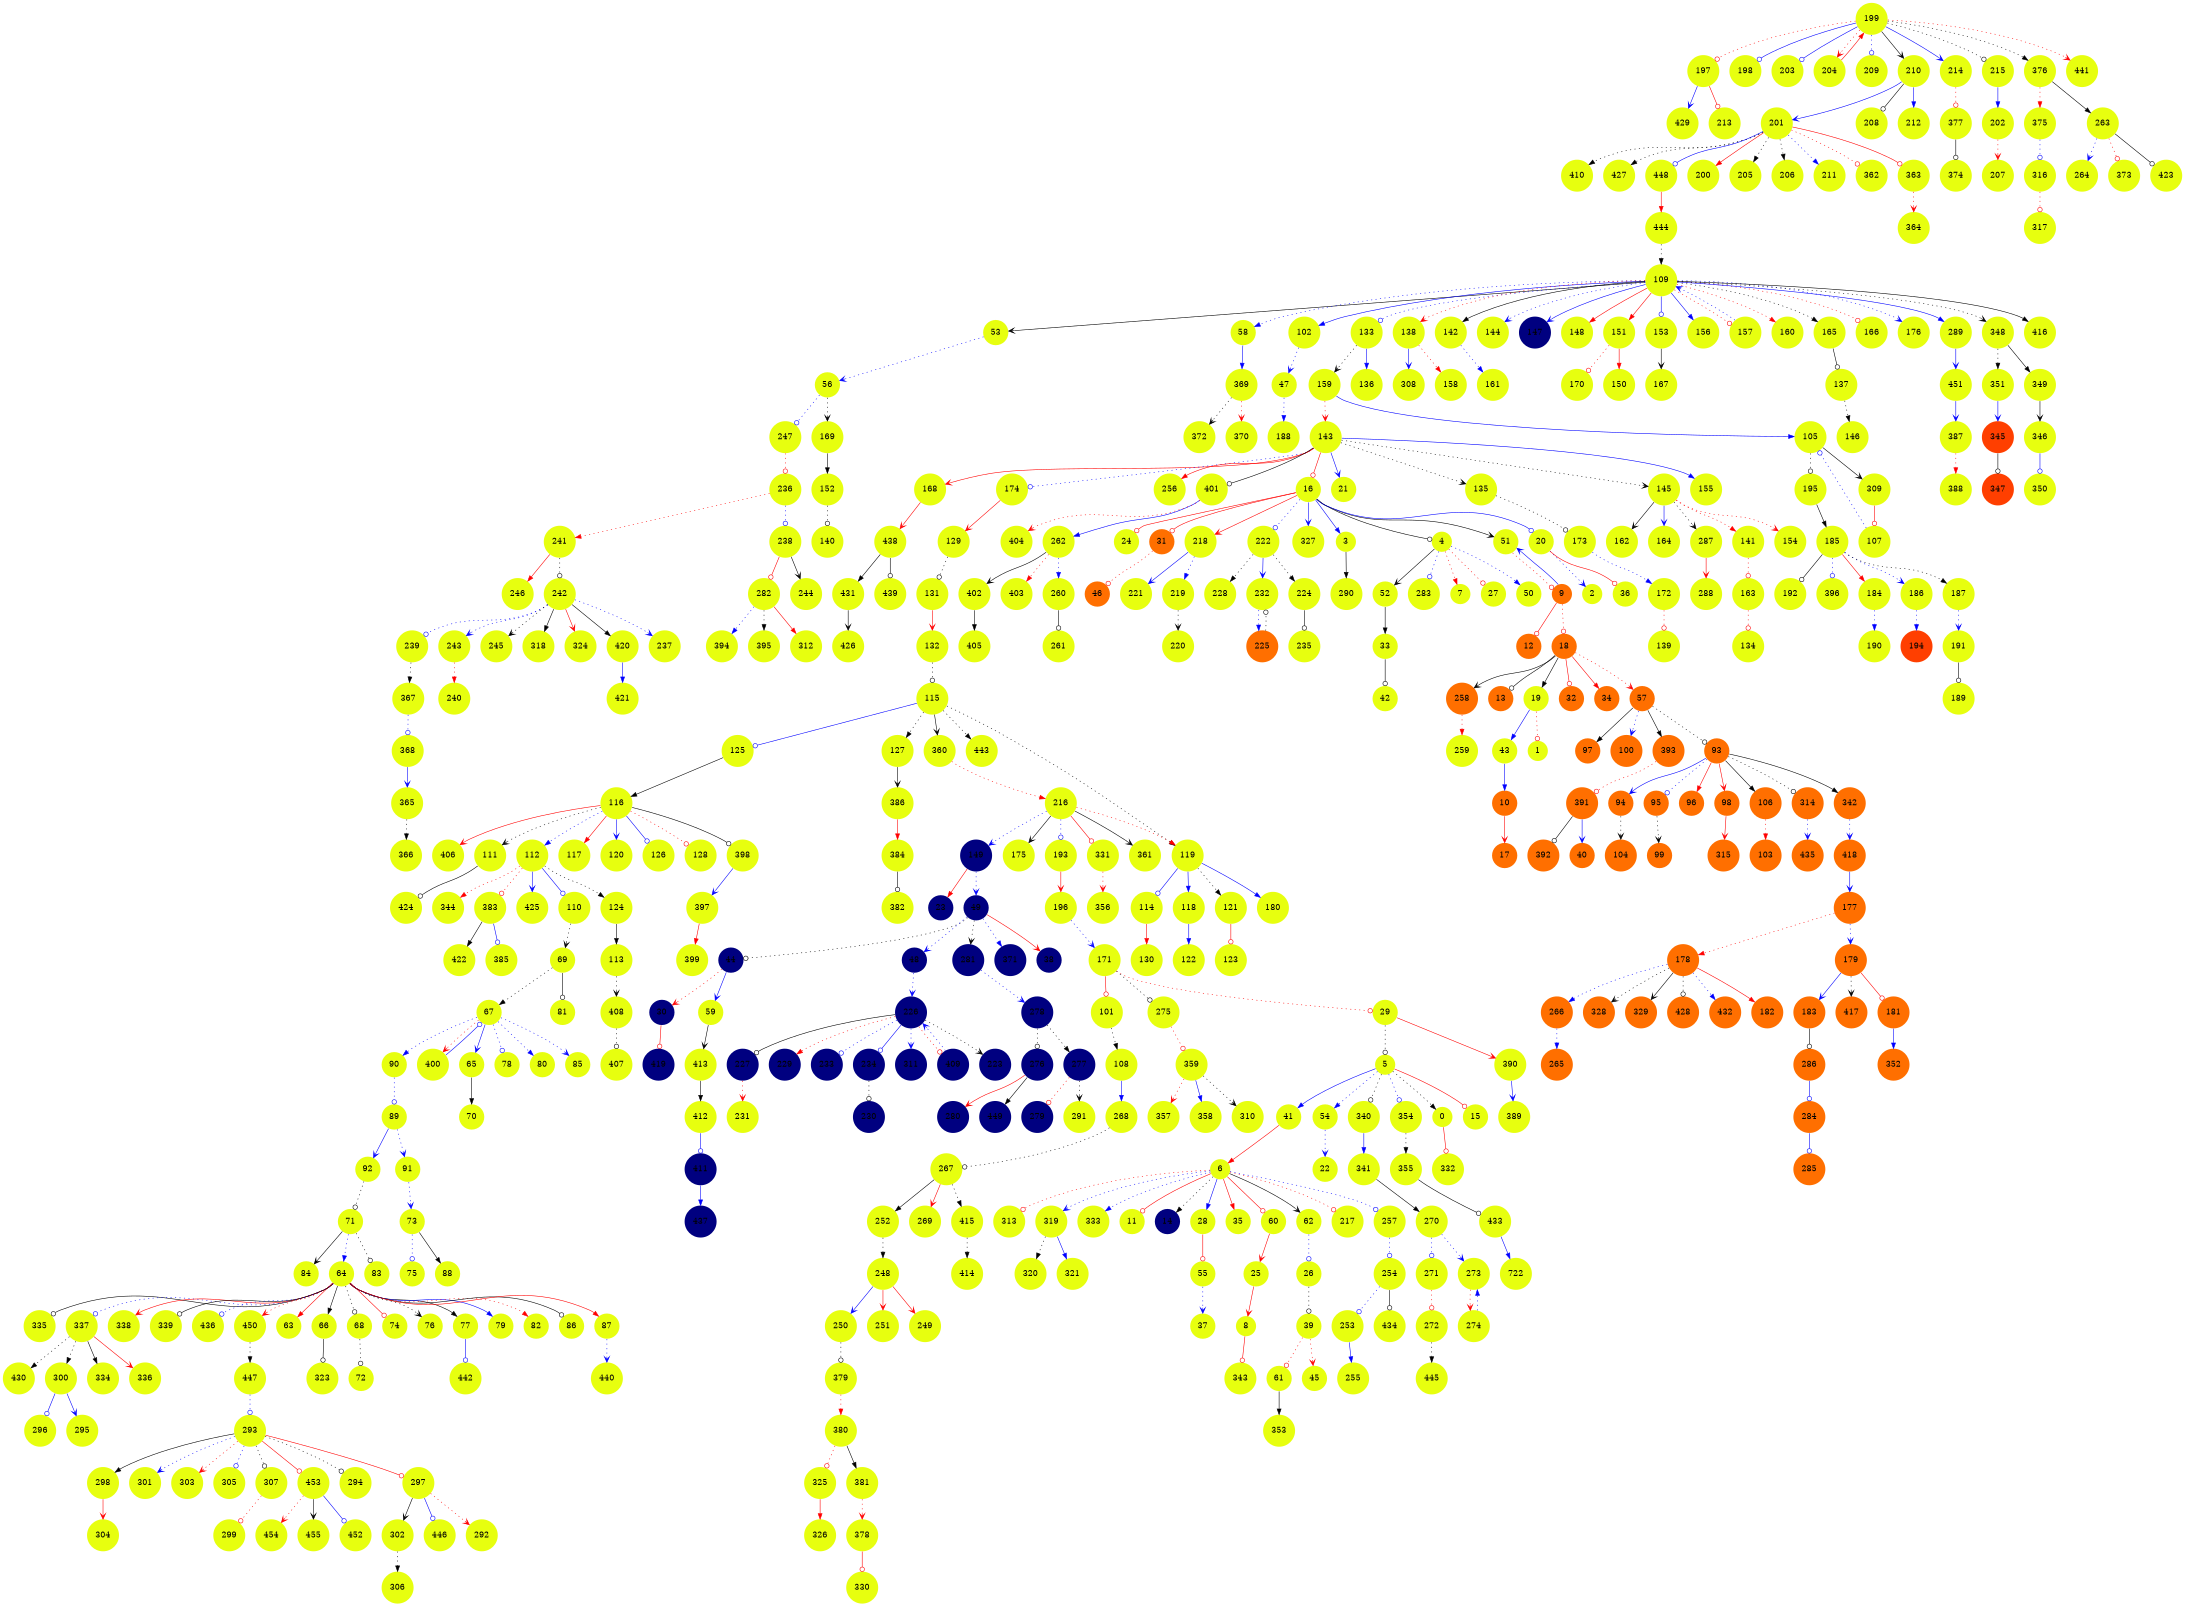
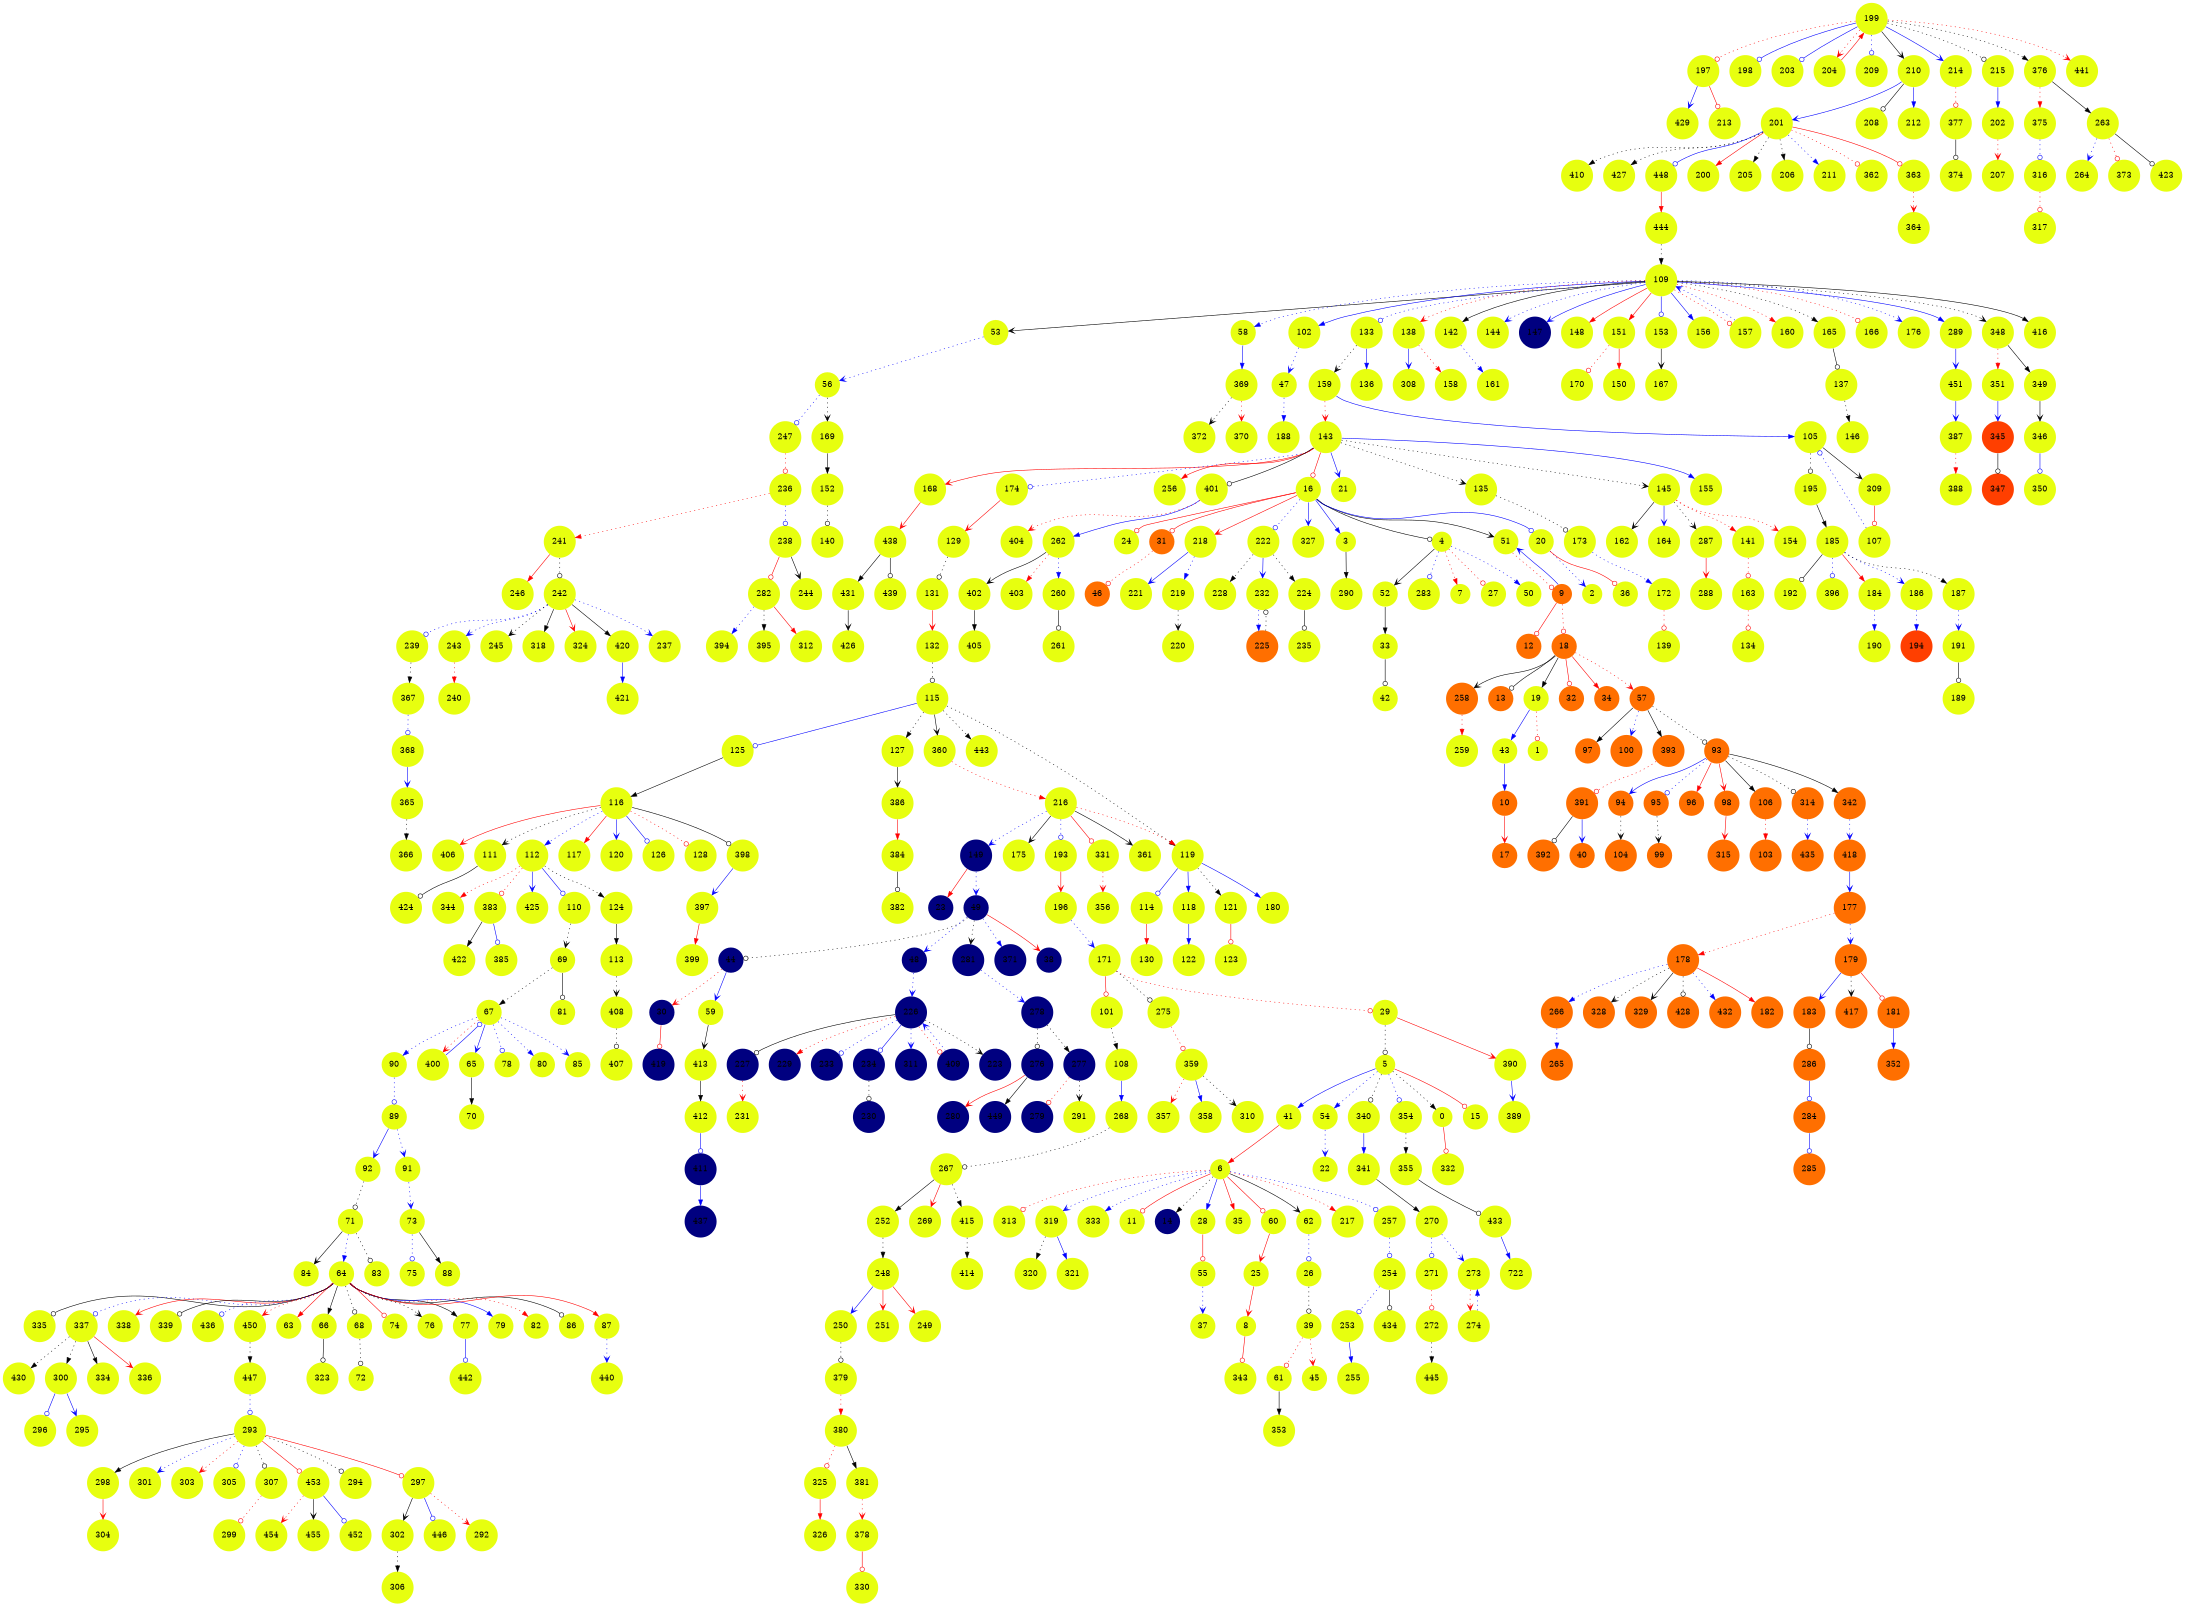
edge "348" -> "351": color black -> red
edge "6" -> "217": arrowhead odot -> normal
